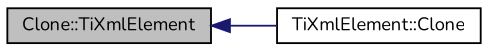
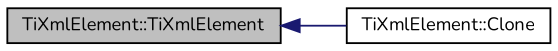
node "Clone::TiXmlElement": label "Clone::TiXmlElement" -> "TiXmlElement::TiXmlElement"
